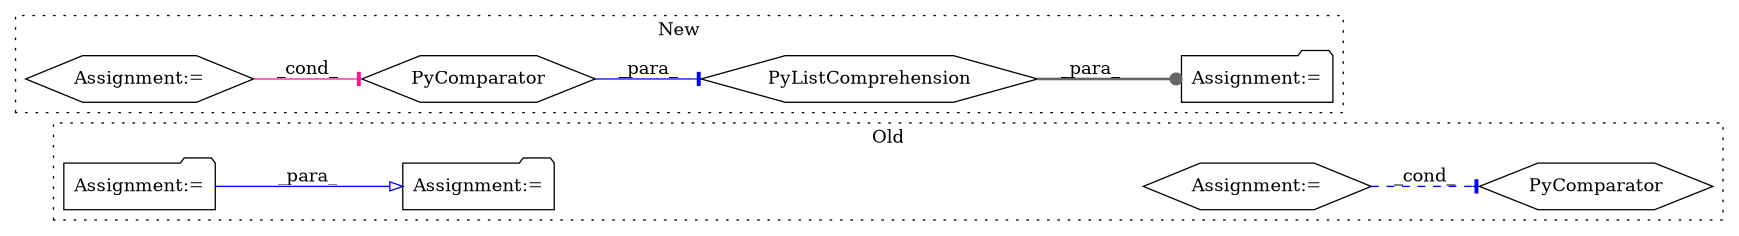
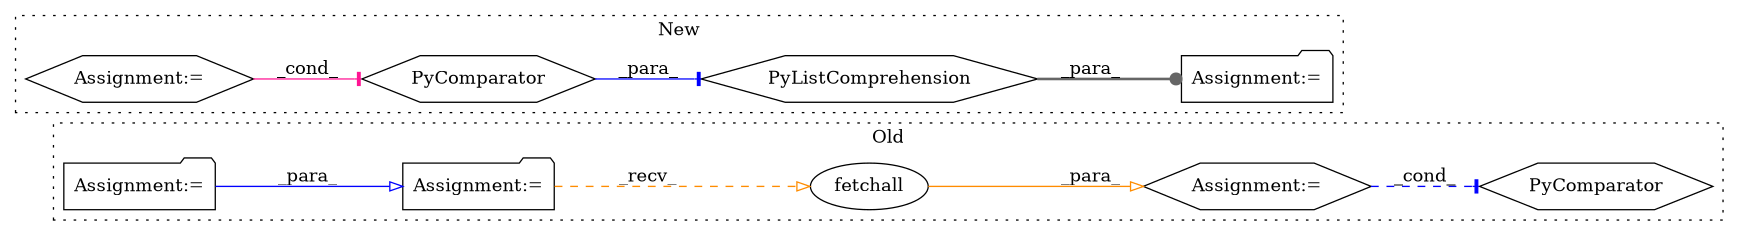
node "fetchall": added
